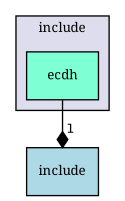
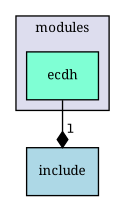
cluster "include": label "include" -> "modules"
